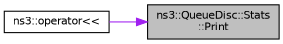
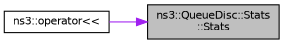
node "ns3::QueueDisc::Stats ::Print": label "ns3::QueueDisc::Stats ::Print" -> "ns3::QueueDisc::Stats ::Stats"
